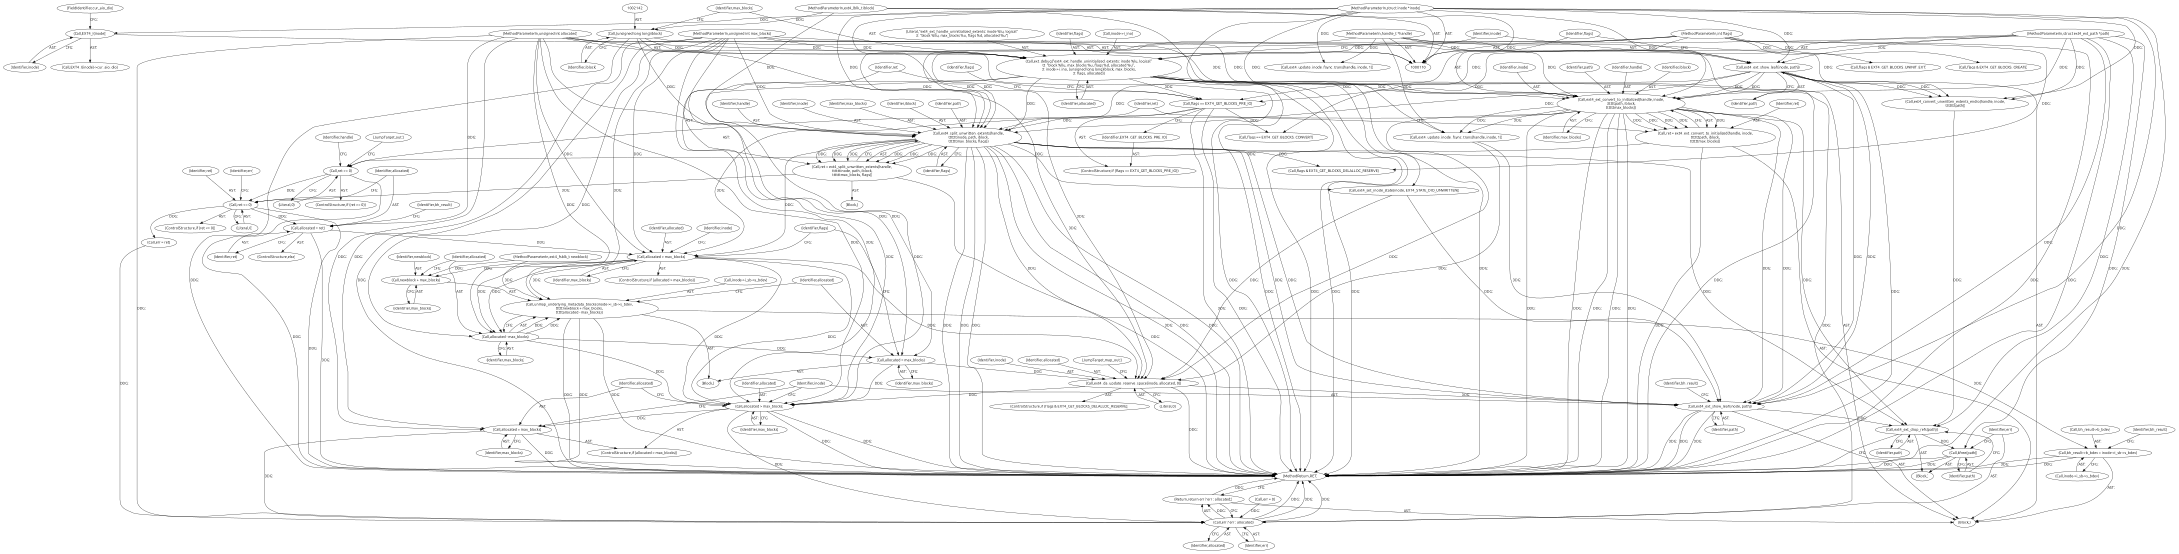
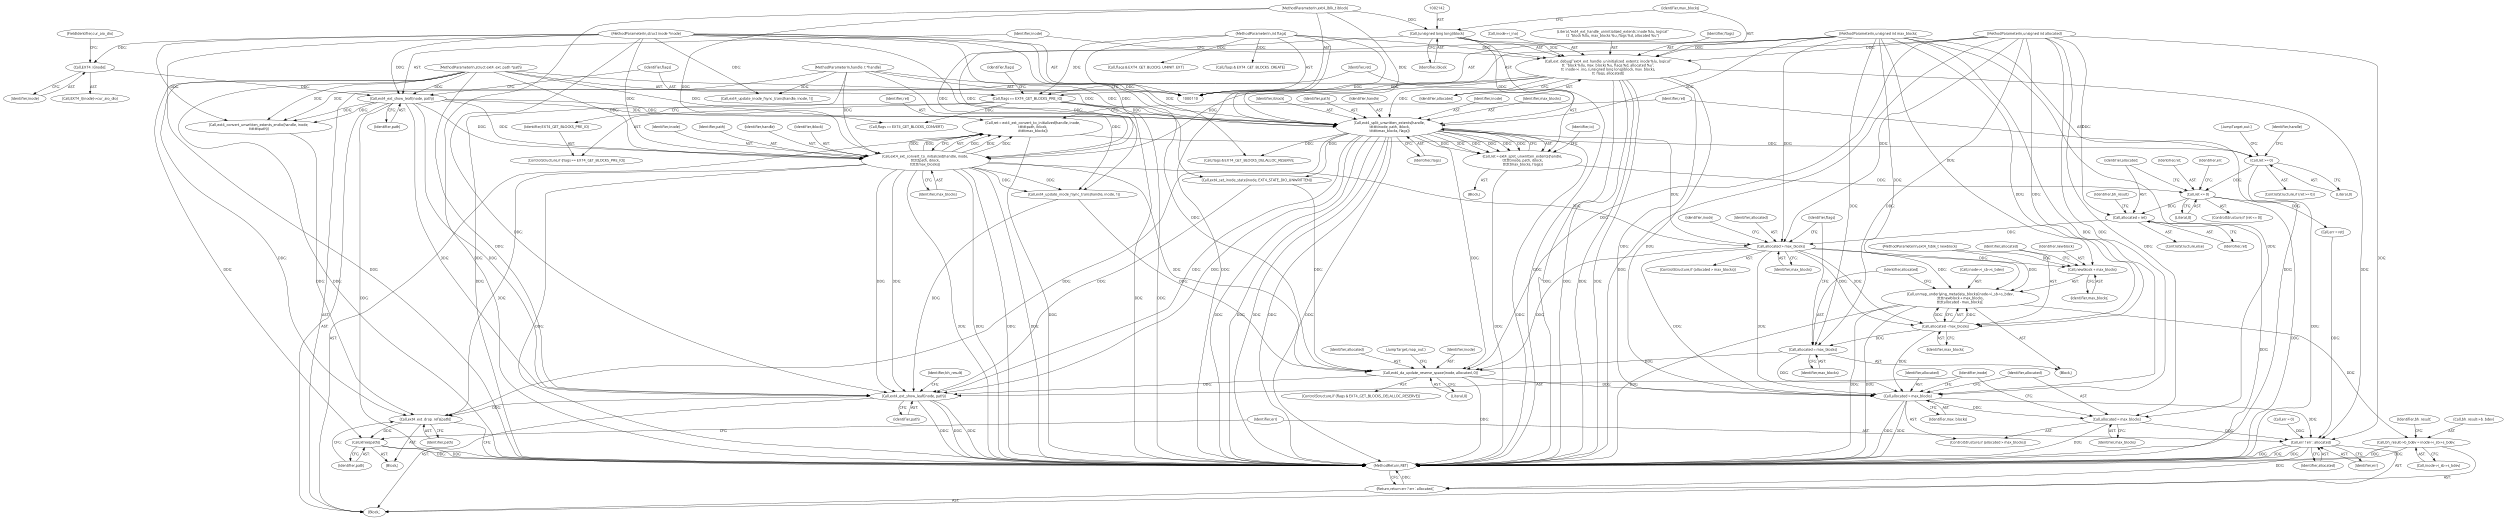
node "(Identifier,io)": added
edge "(MethodParameterIn,unsigned int max_blocks)" -> "(Call,newblock + max_blocks)": added, label "DDG:"
edge "(Return,return err ? err : allocated;)" -> "(Call,err ? err : allocated)": removed, label "CFG:"
